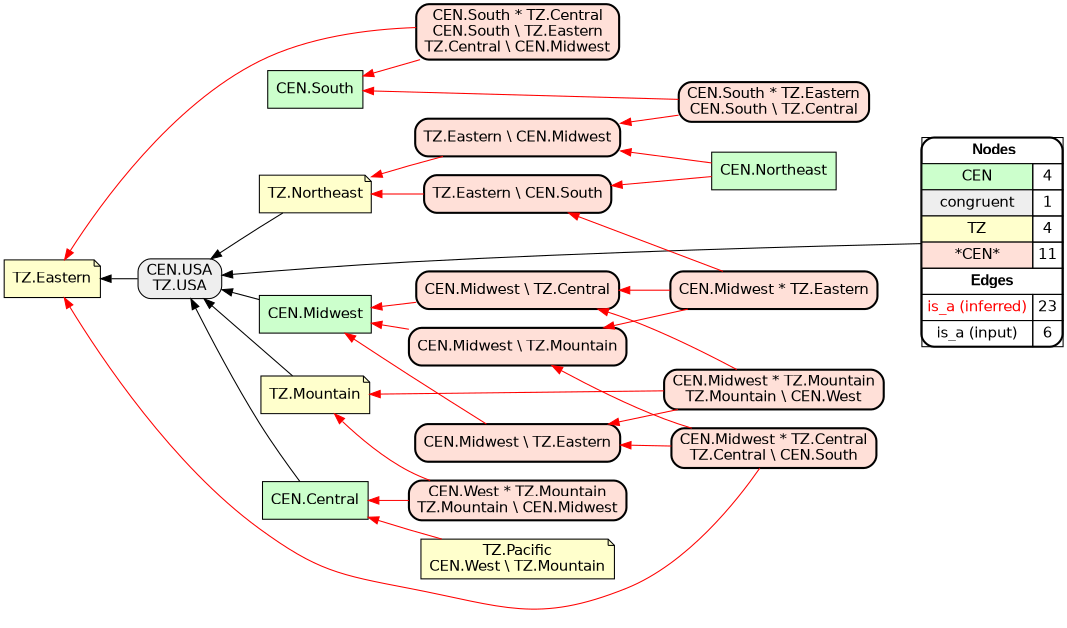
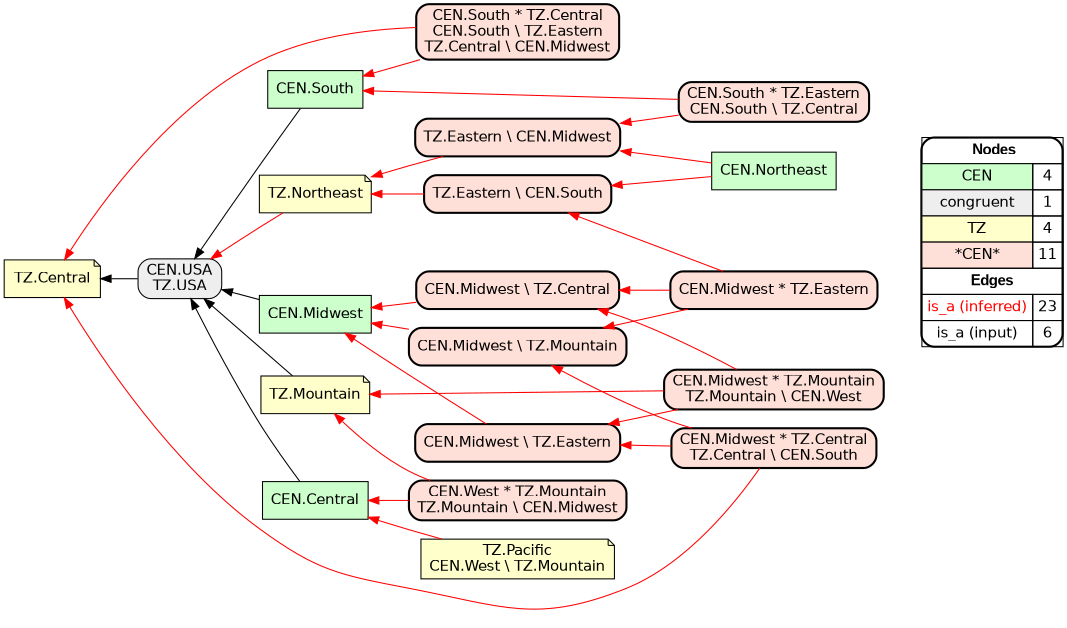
edge "TZ.Northeast" -> "CEN.USA TZ.USA": color #000000 -> #ff0000
edge "Nodes" -> "CEN.USA TZ.USA": now "CEN.South" -> "CEN.USA TZ.USA"
node "TZ.Eastern": label "TZ.Eastern" -> "TZ.Central"
